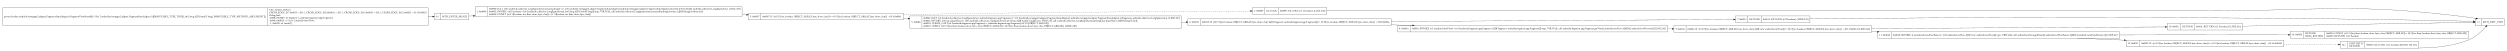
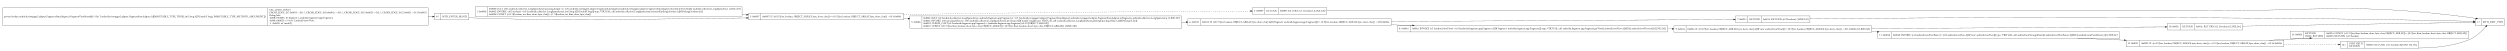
edge "0: ?" -> "2: 0x0000": now "0: ?" -> "3: 0x0007"
edge "11: 0x001d" -> "14: 0x0024": now "12: 0x0021" -> "14: 0x0024"
